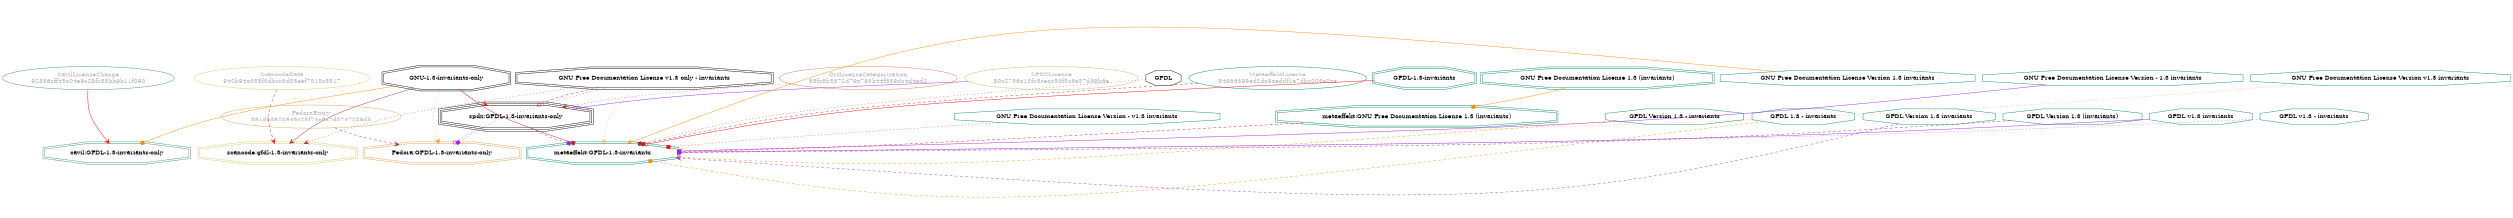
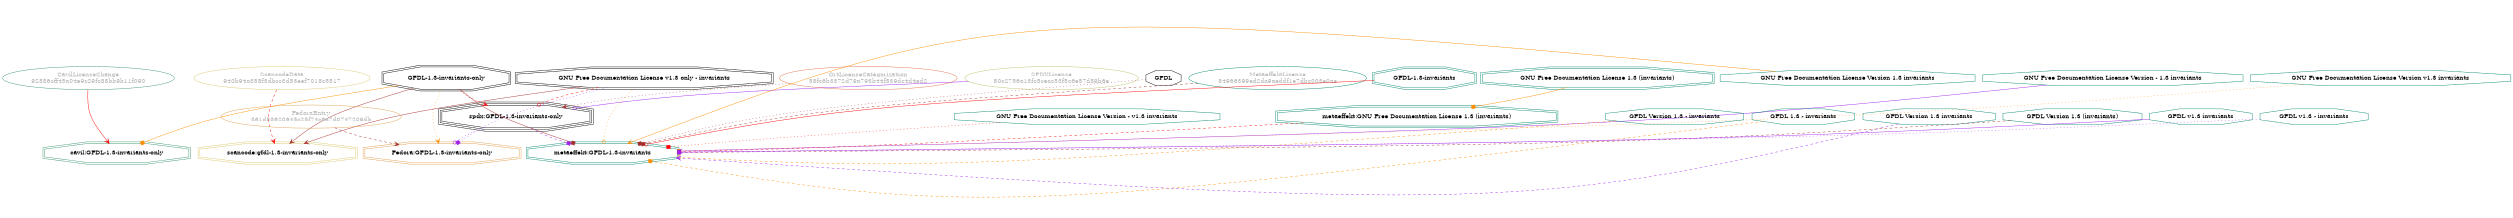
node "GNU-1.3-invariants-only": label "GNU-1.3-invariants-only" -> "GFDL-1.3-invariants-only"
edge "GNU Free Documentation License v1.3 only - invariants" -> "scancode:gfdl-1.3-invariants-only": style dotted -> solid
